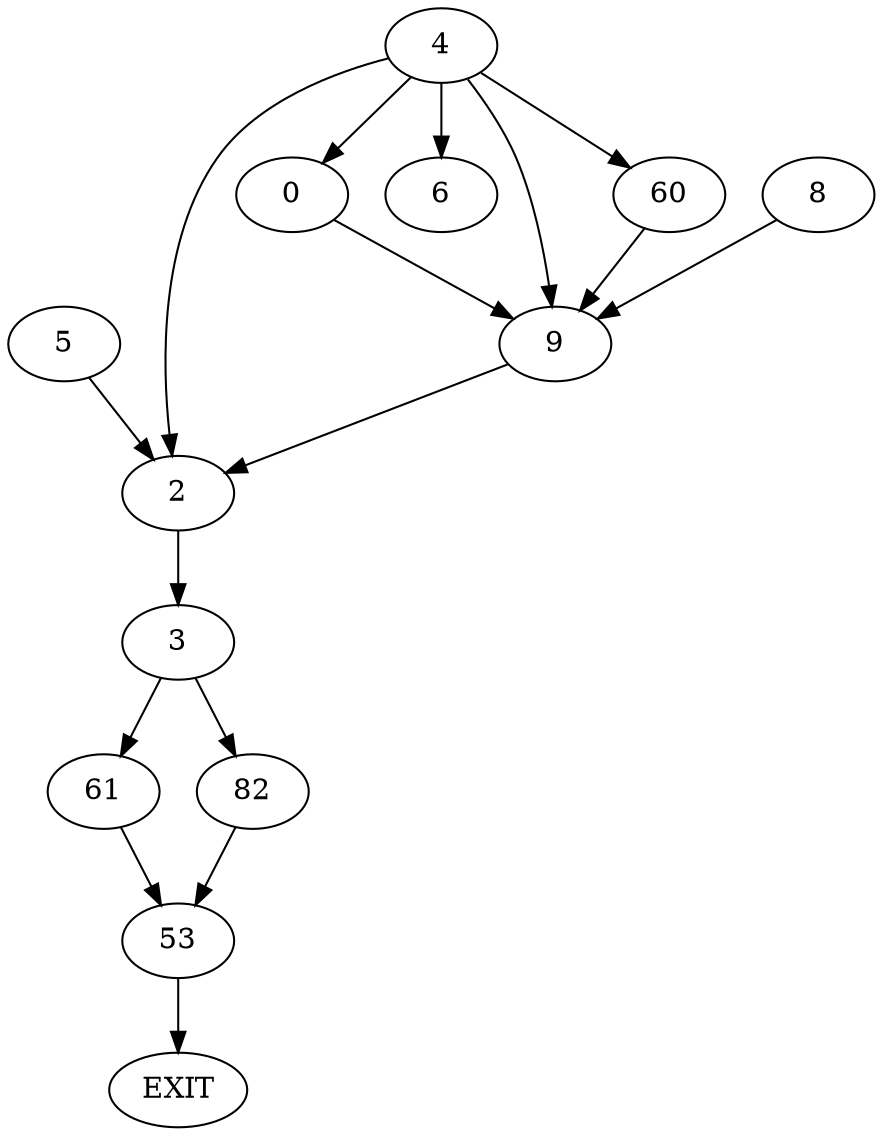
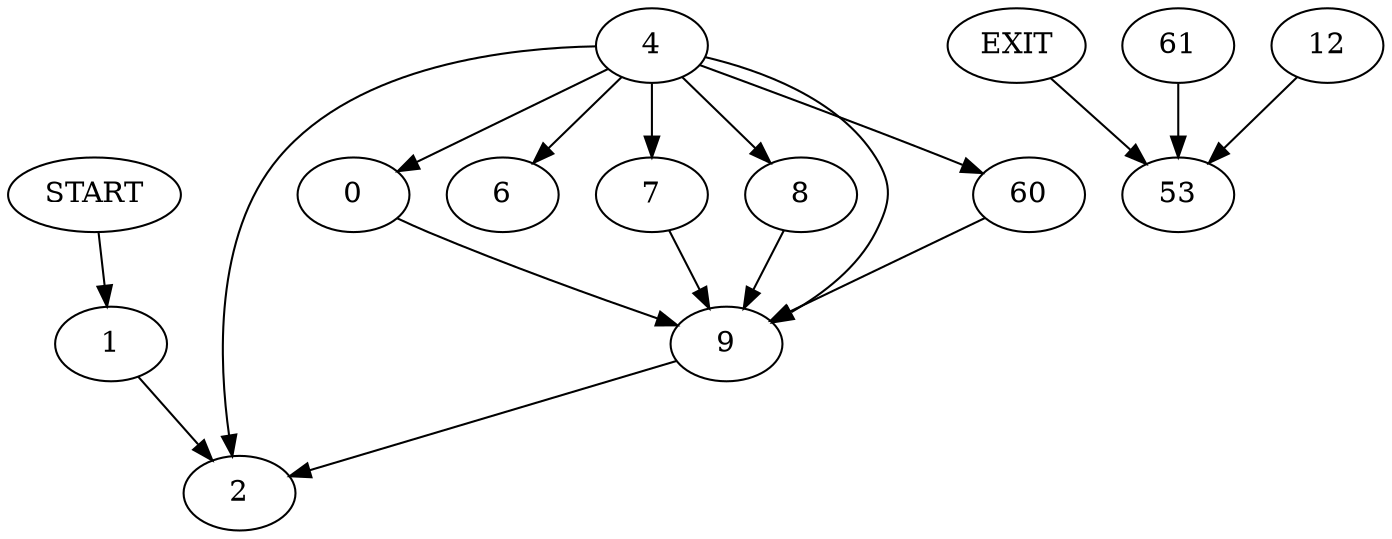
edge "4" -> "8": added
node "START": added
node "7": added
node "5": label "5" -> "1"
node "3": removed
node "82": label "82" -> "12"
edge "53" -> "EXIT": reversed
